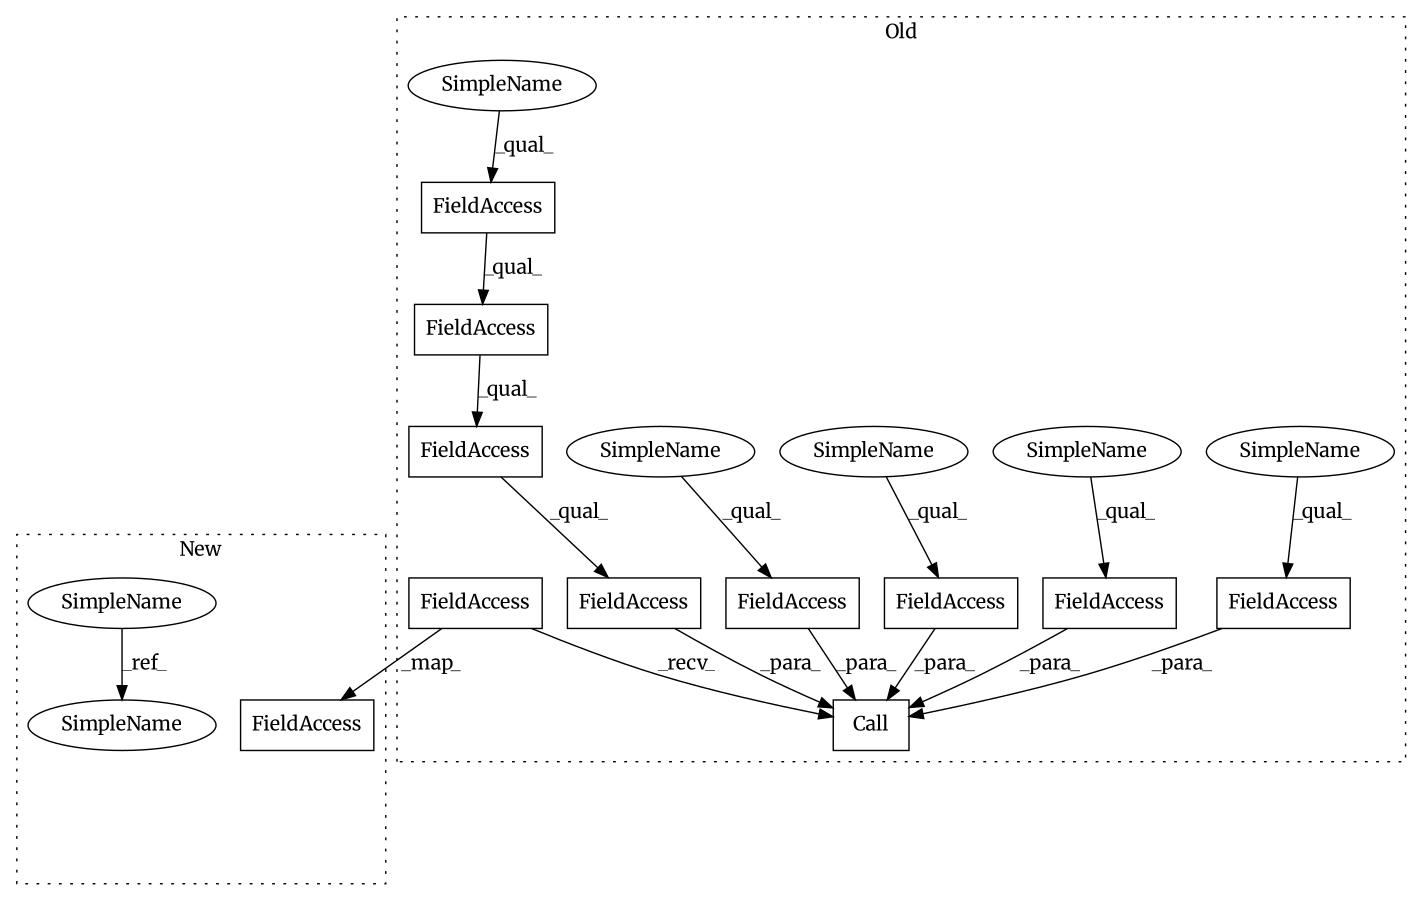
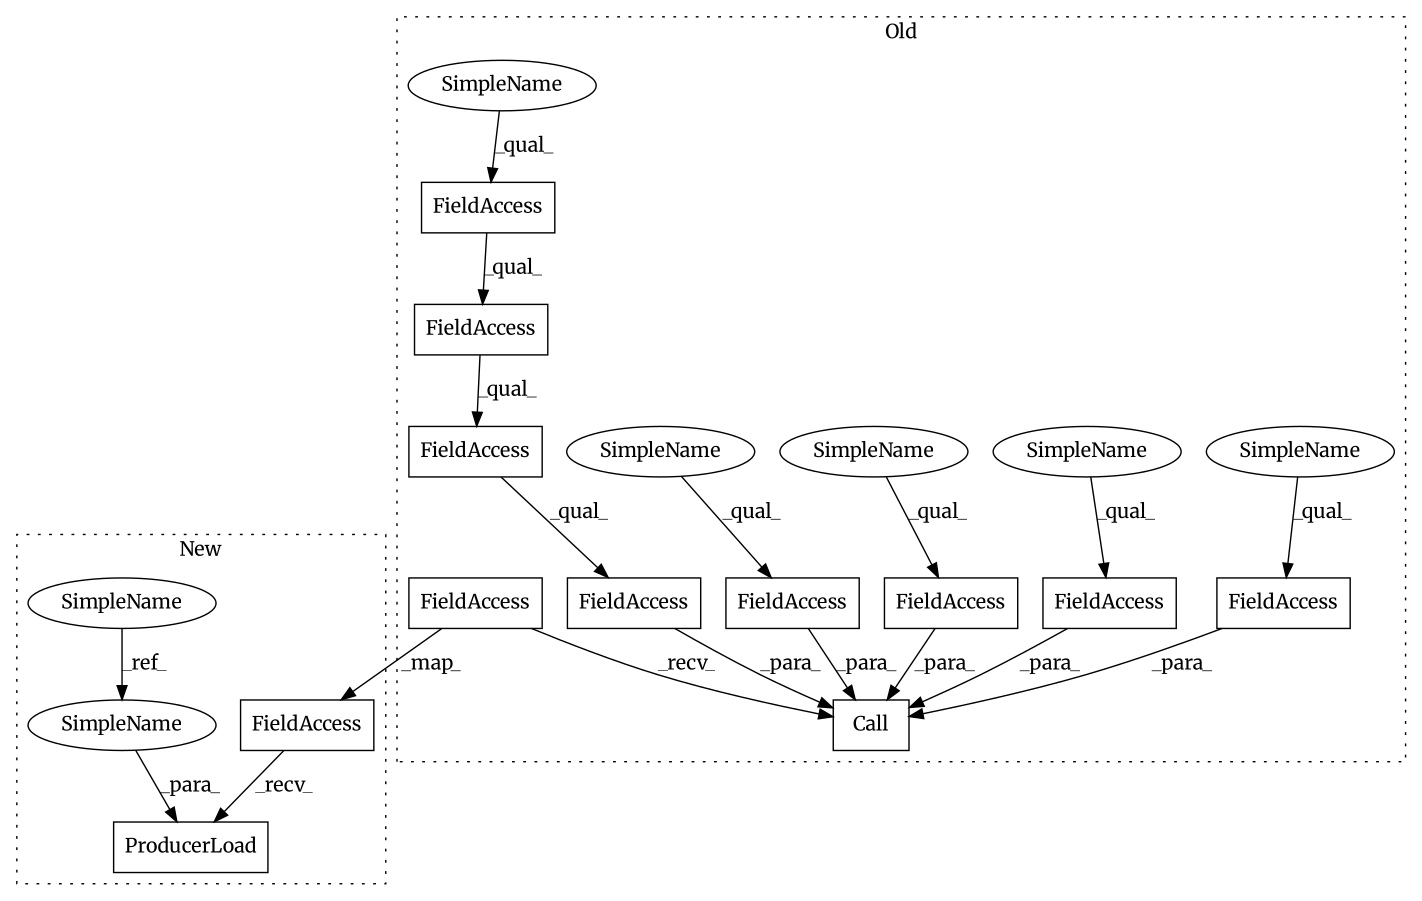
node "ProducerLoad": added
